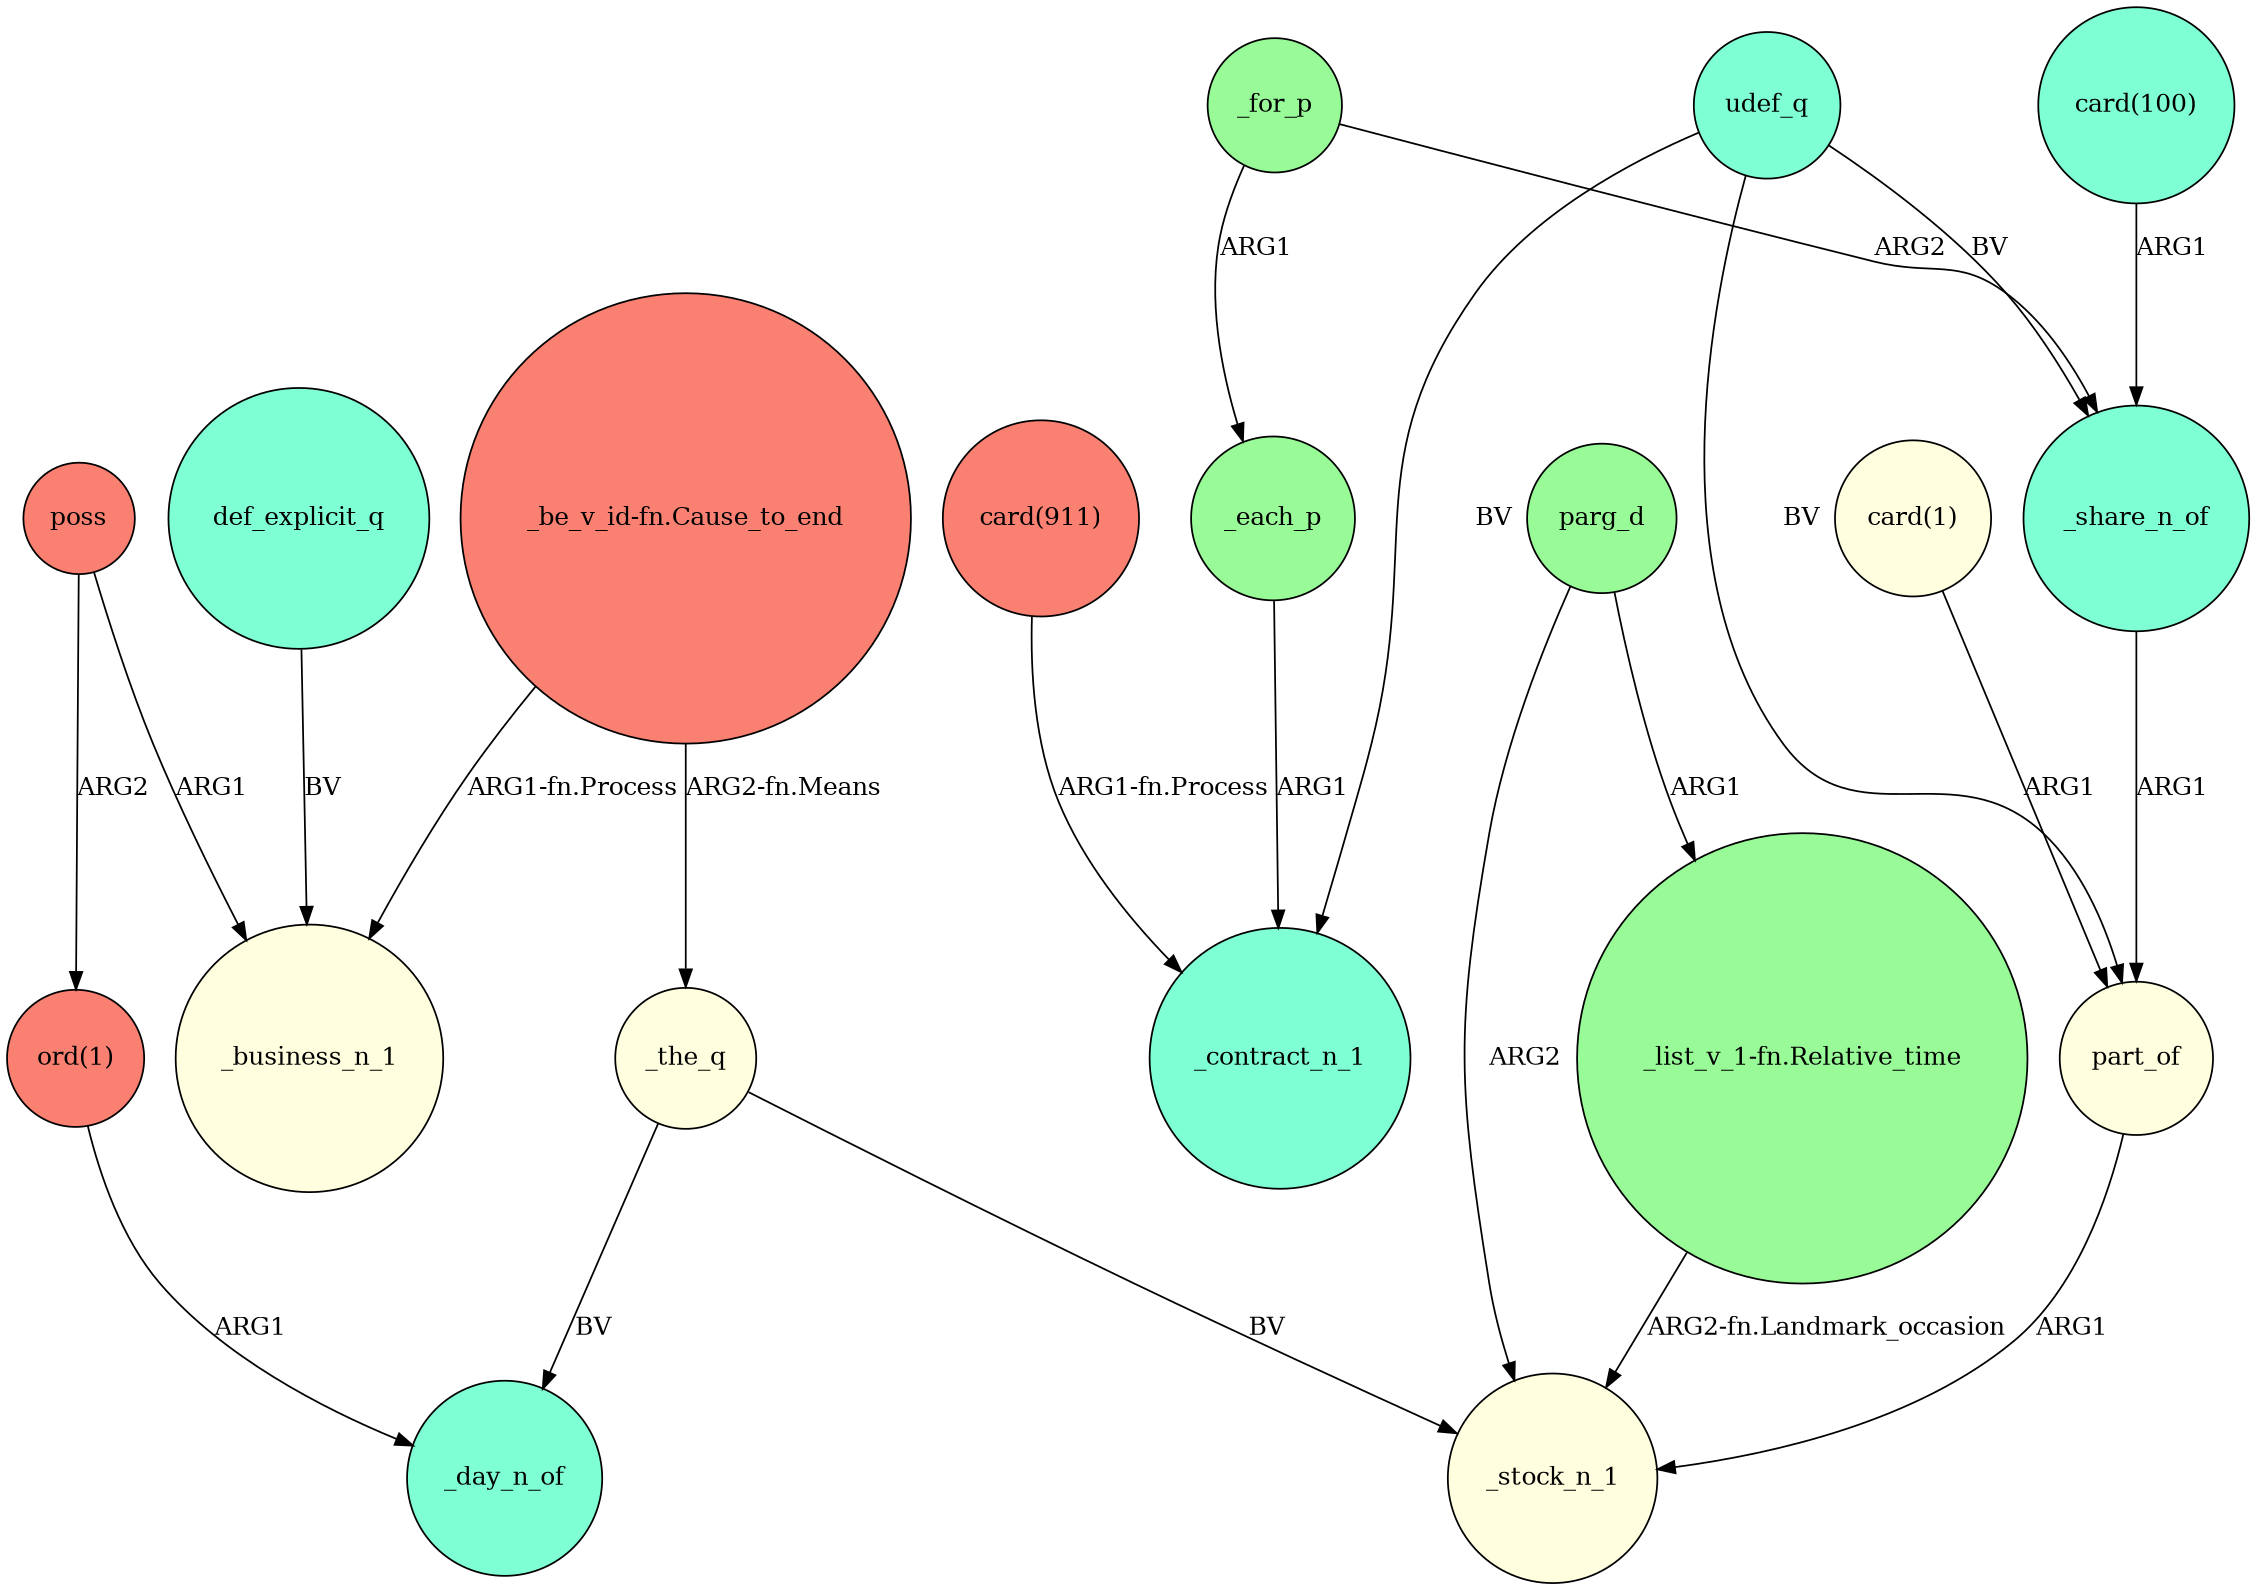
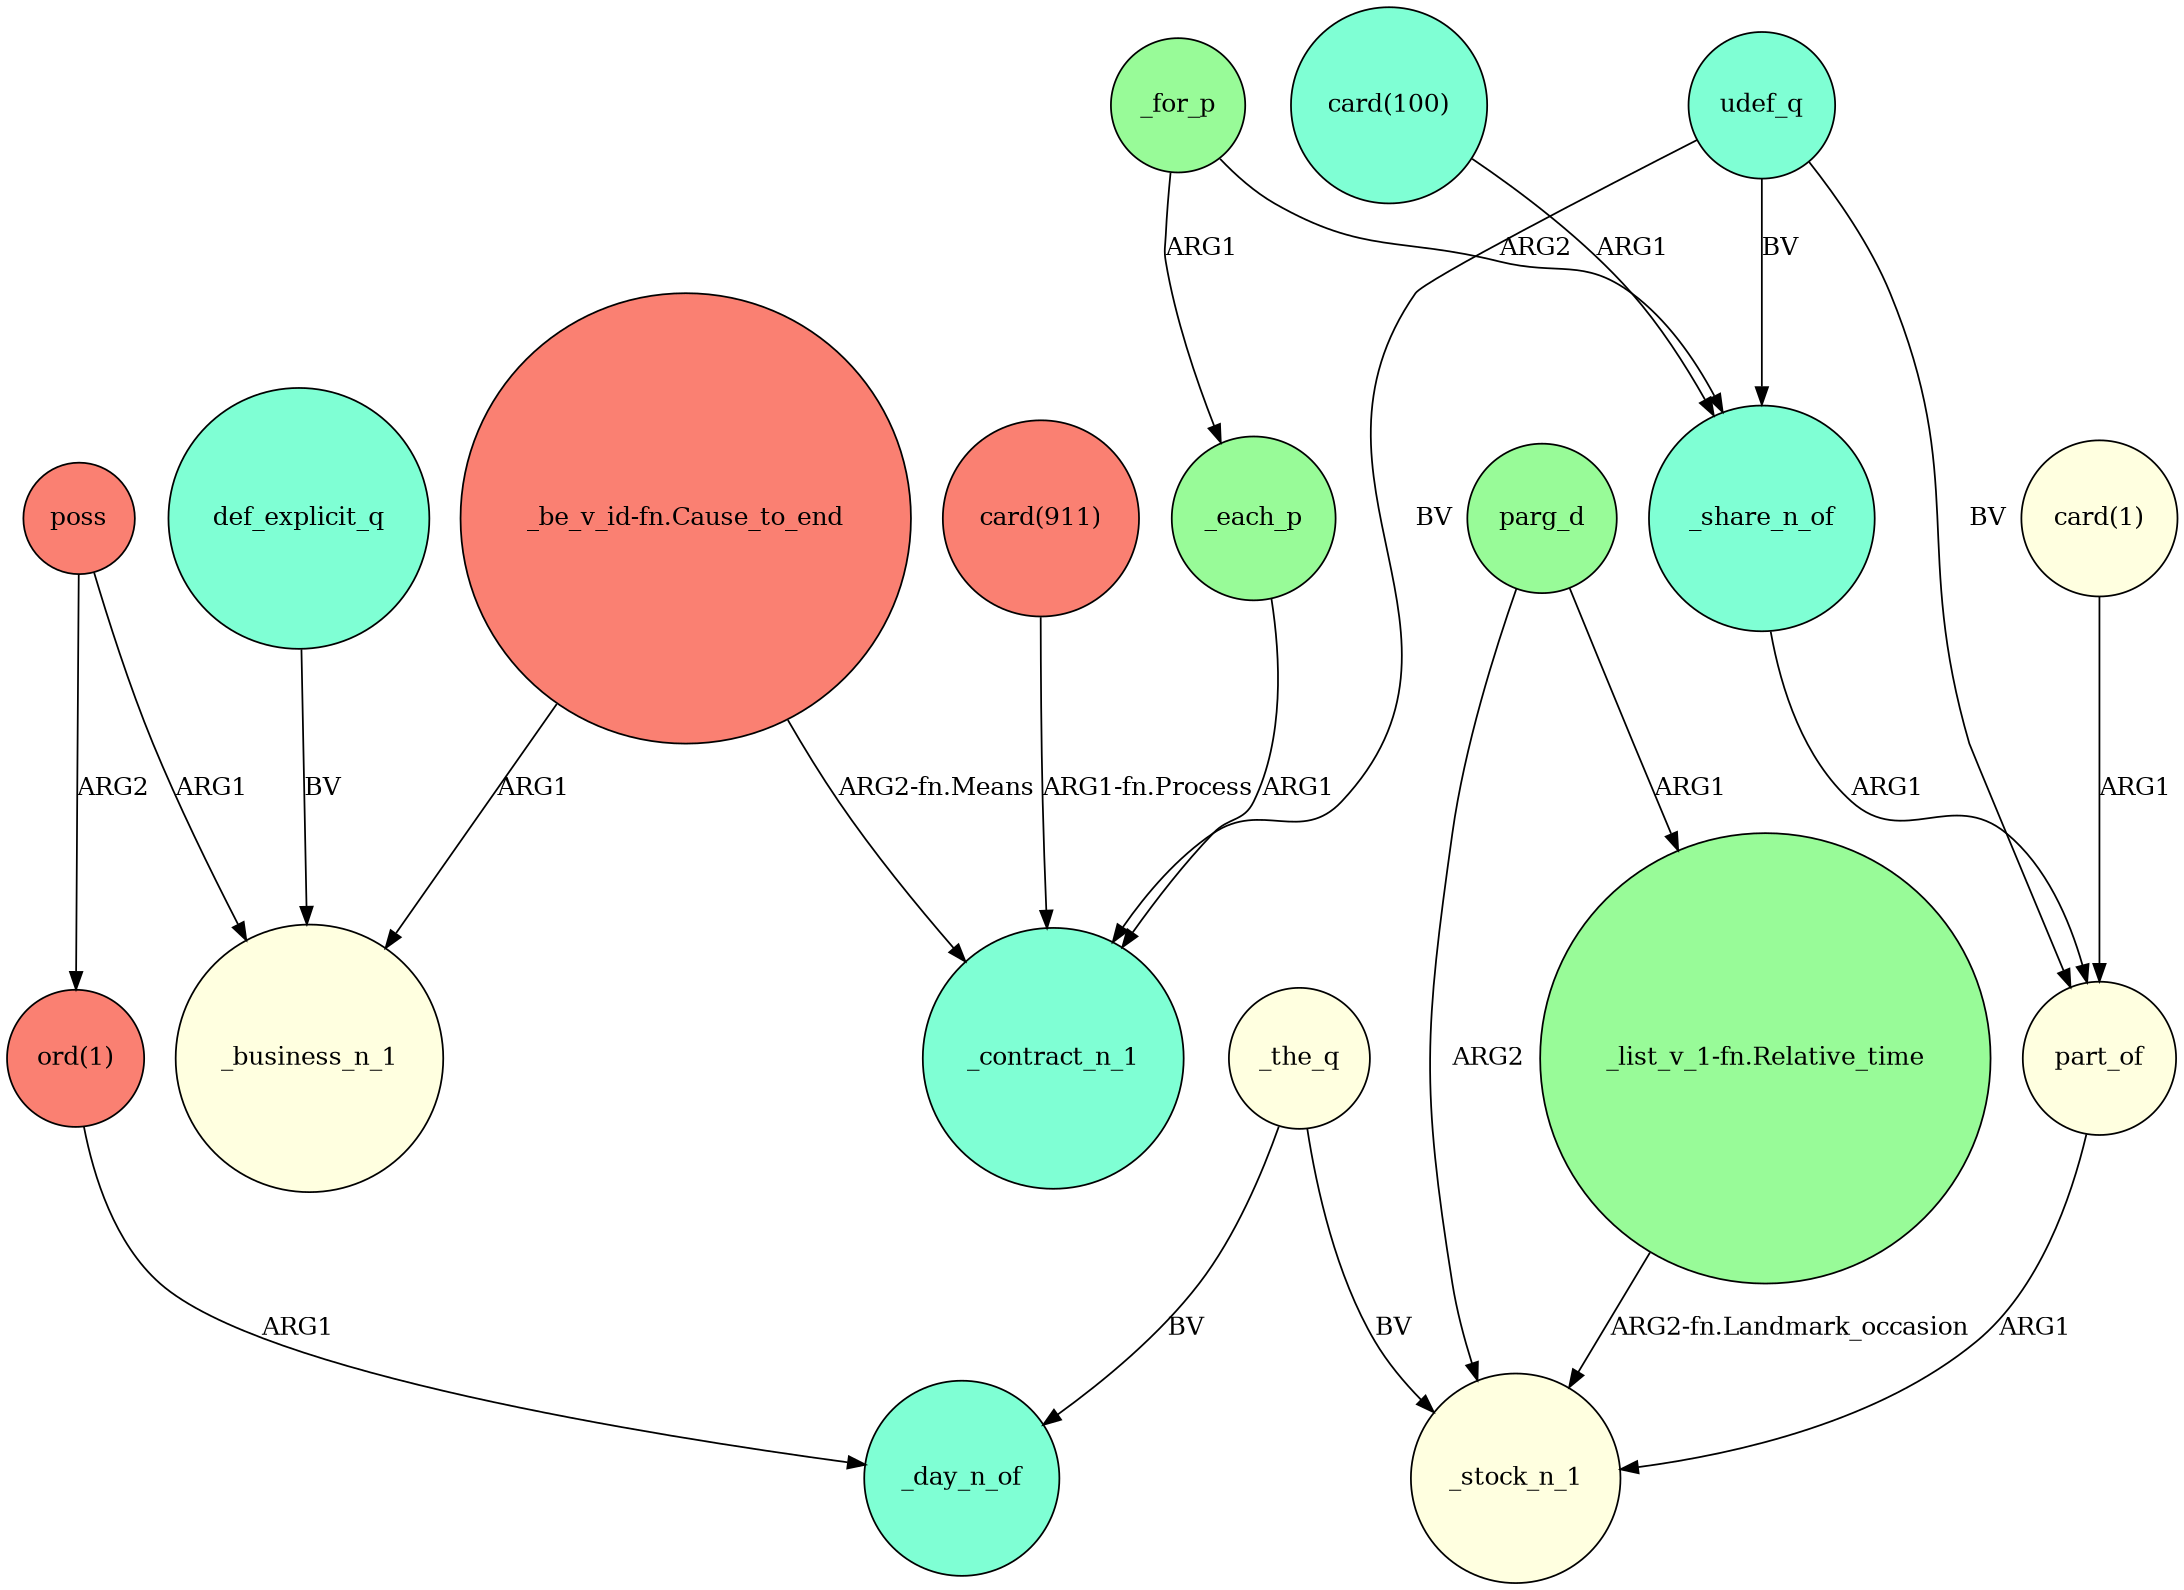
edge "_be_v_id-fn.Cause_to_end" -> "_business_n_1": label "ARG1-fn.Process" -> "ARG1"
edge "_be_v_id-fn.Cause_to_end" -> "_the_q": now "_be_v_id-fn.Cause_to_end" -> "_contract_n_1"
